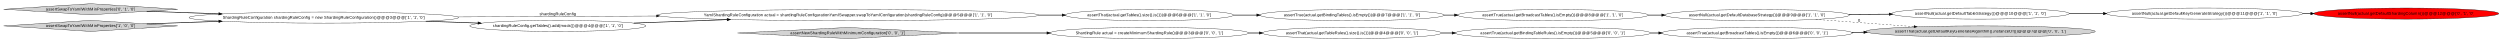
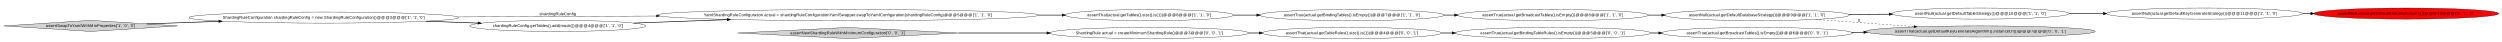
node "assertSwapToYamlWithMinProperties['0', '1', '0']": removed
